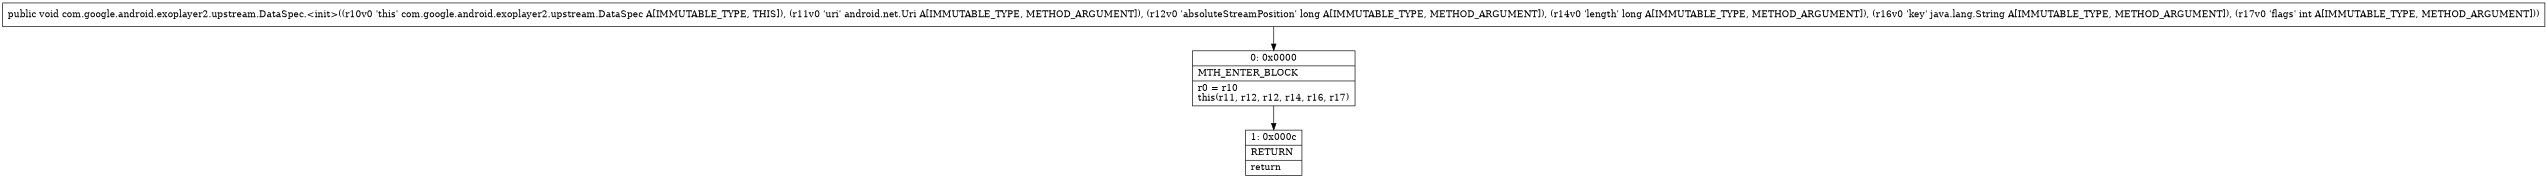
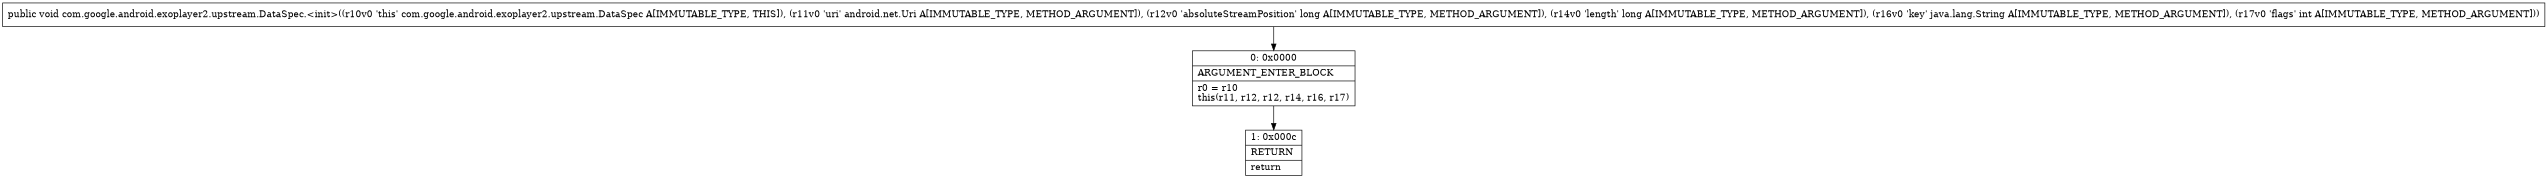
node "0: 0x0000": text "MTH_ENTER_BLOCK" -> "ARGUMENT_ENTER_BLOCK"
